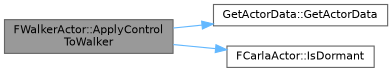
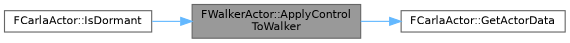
node "GetActorData::GetActorData": label "GetActorData::GetActorData" -> "FCarlaActor::GetActorData"
edge "FWalkerActor::ApplyControl ToWalker" -> "FCarlaActor::IsDormant": reversed
